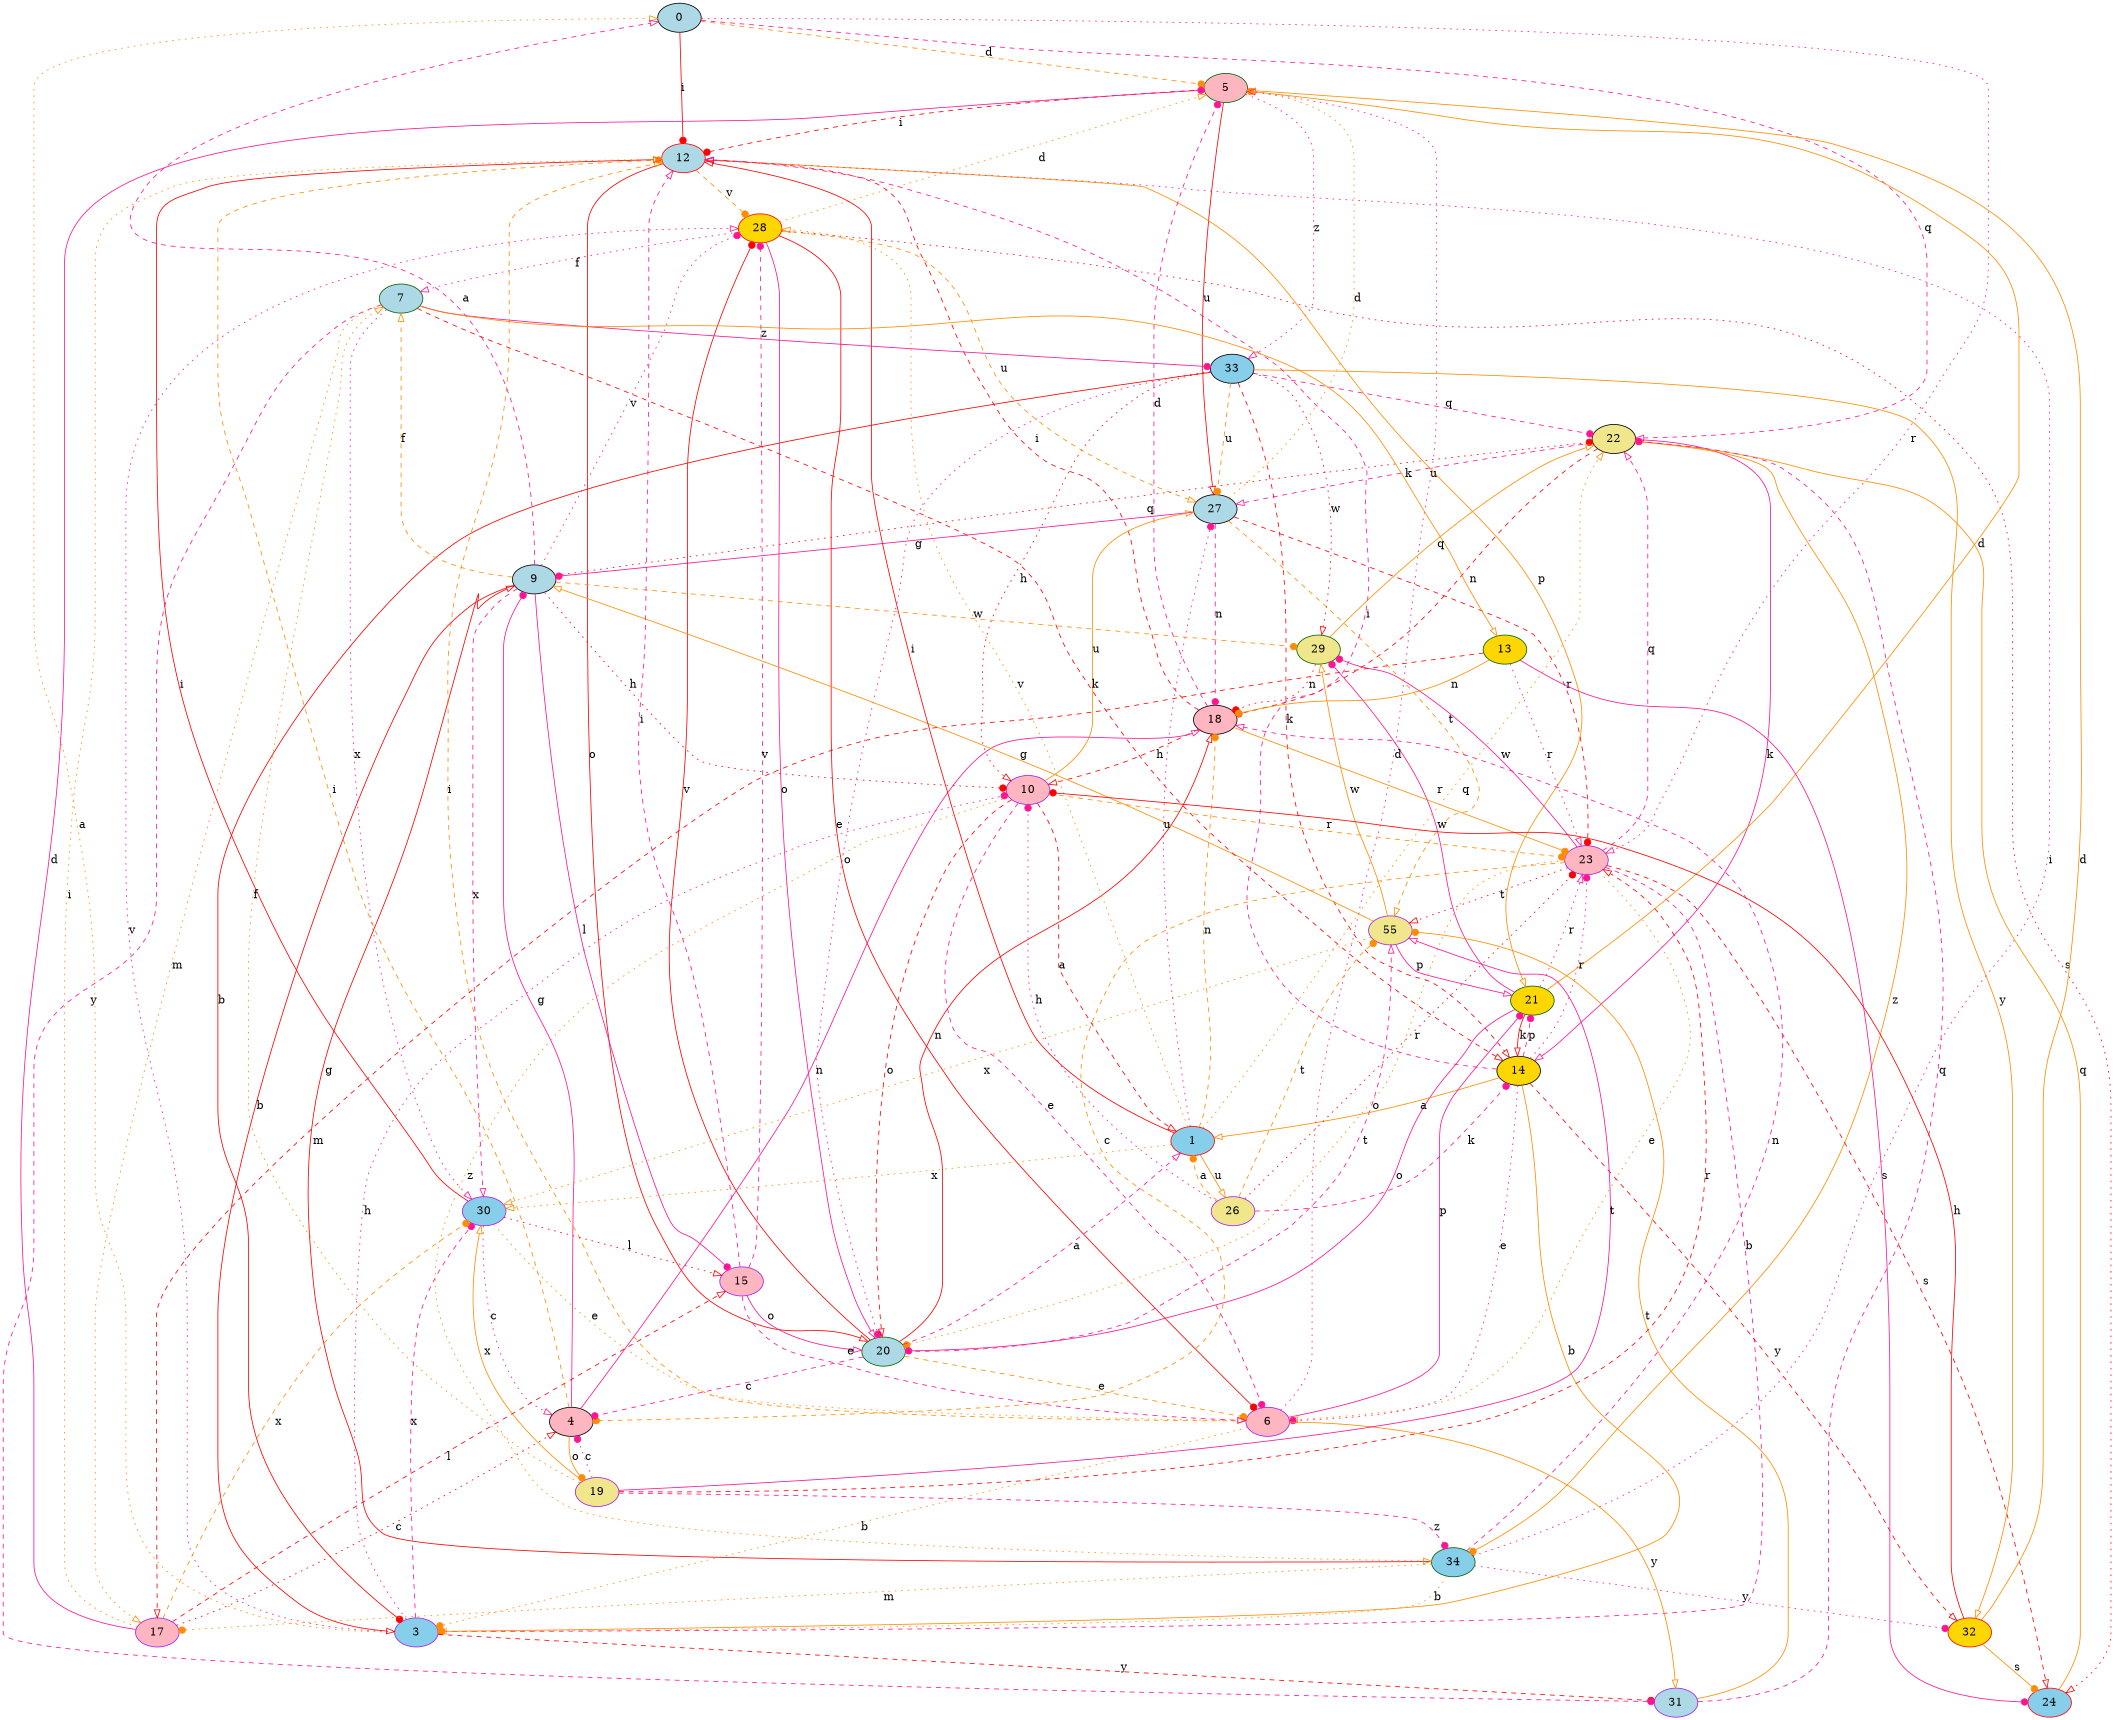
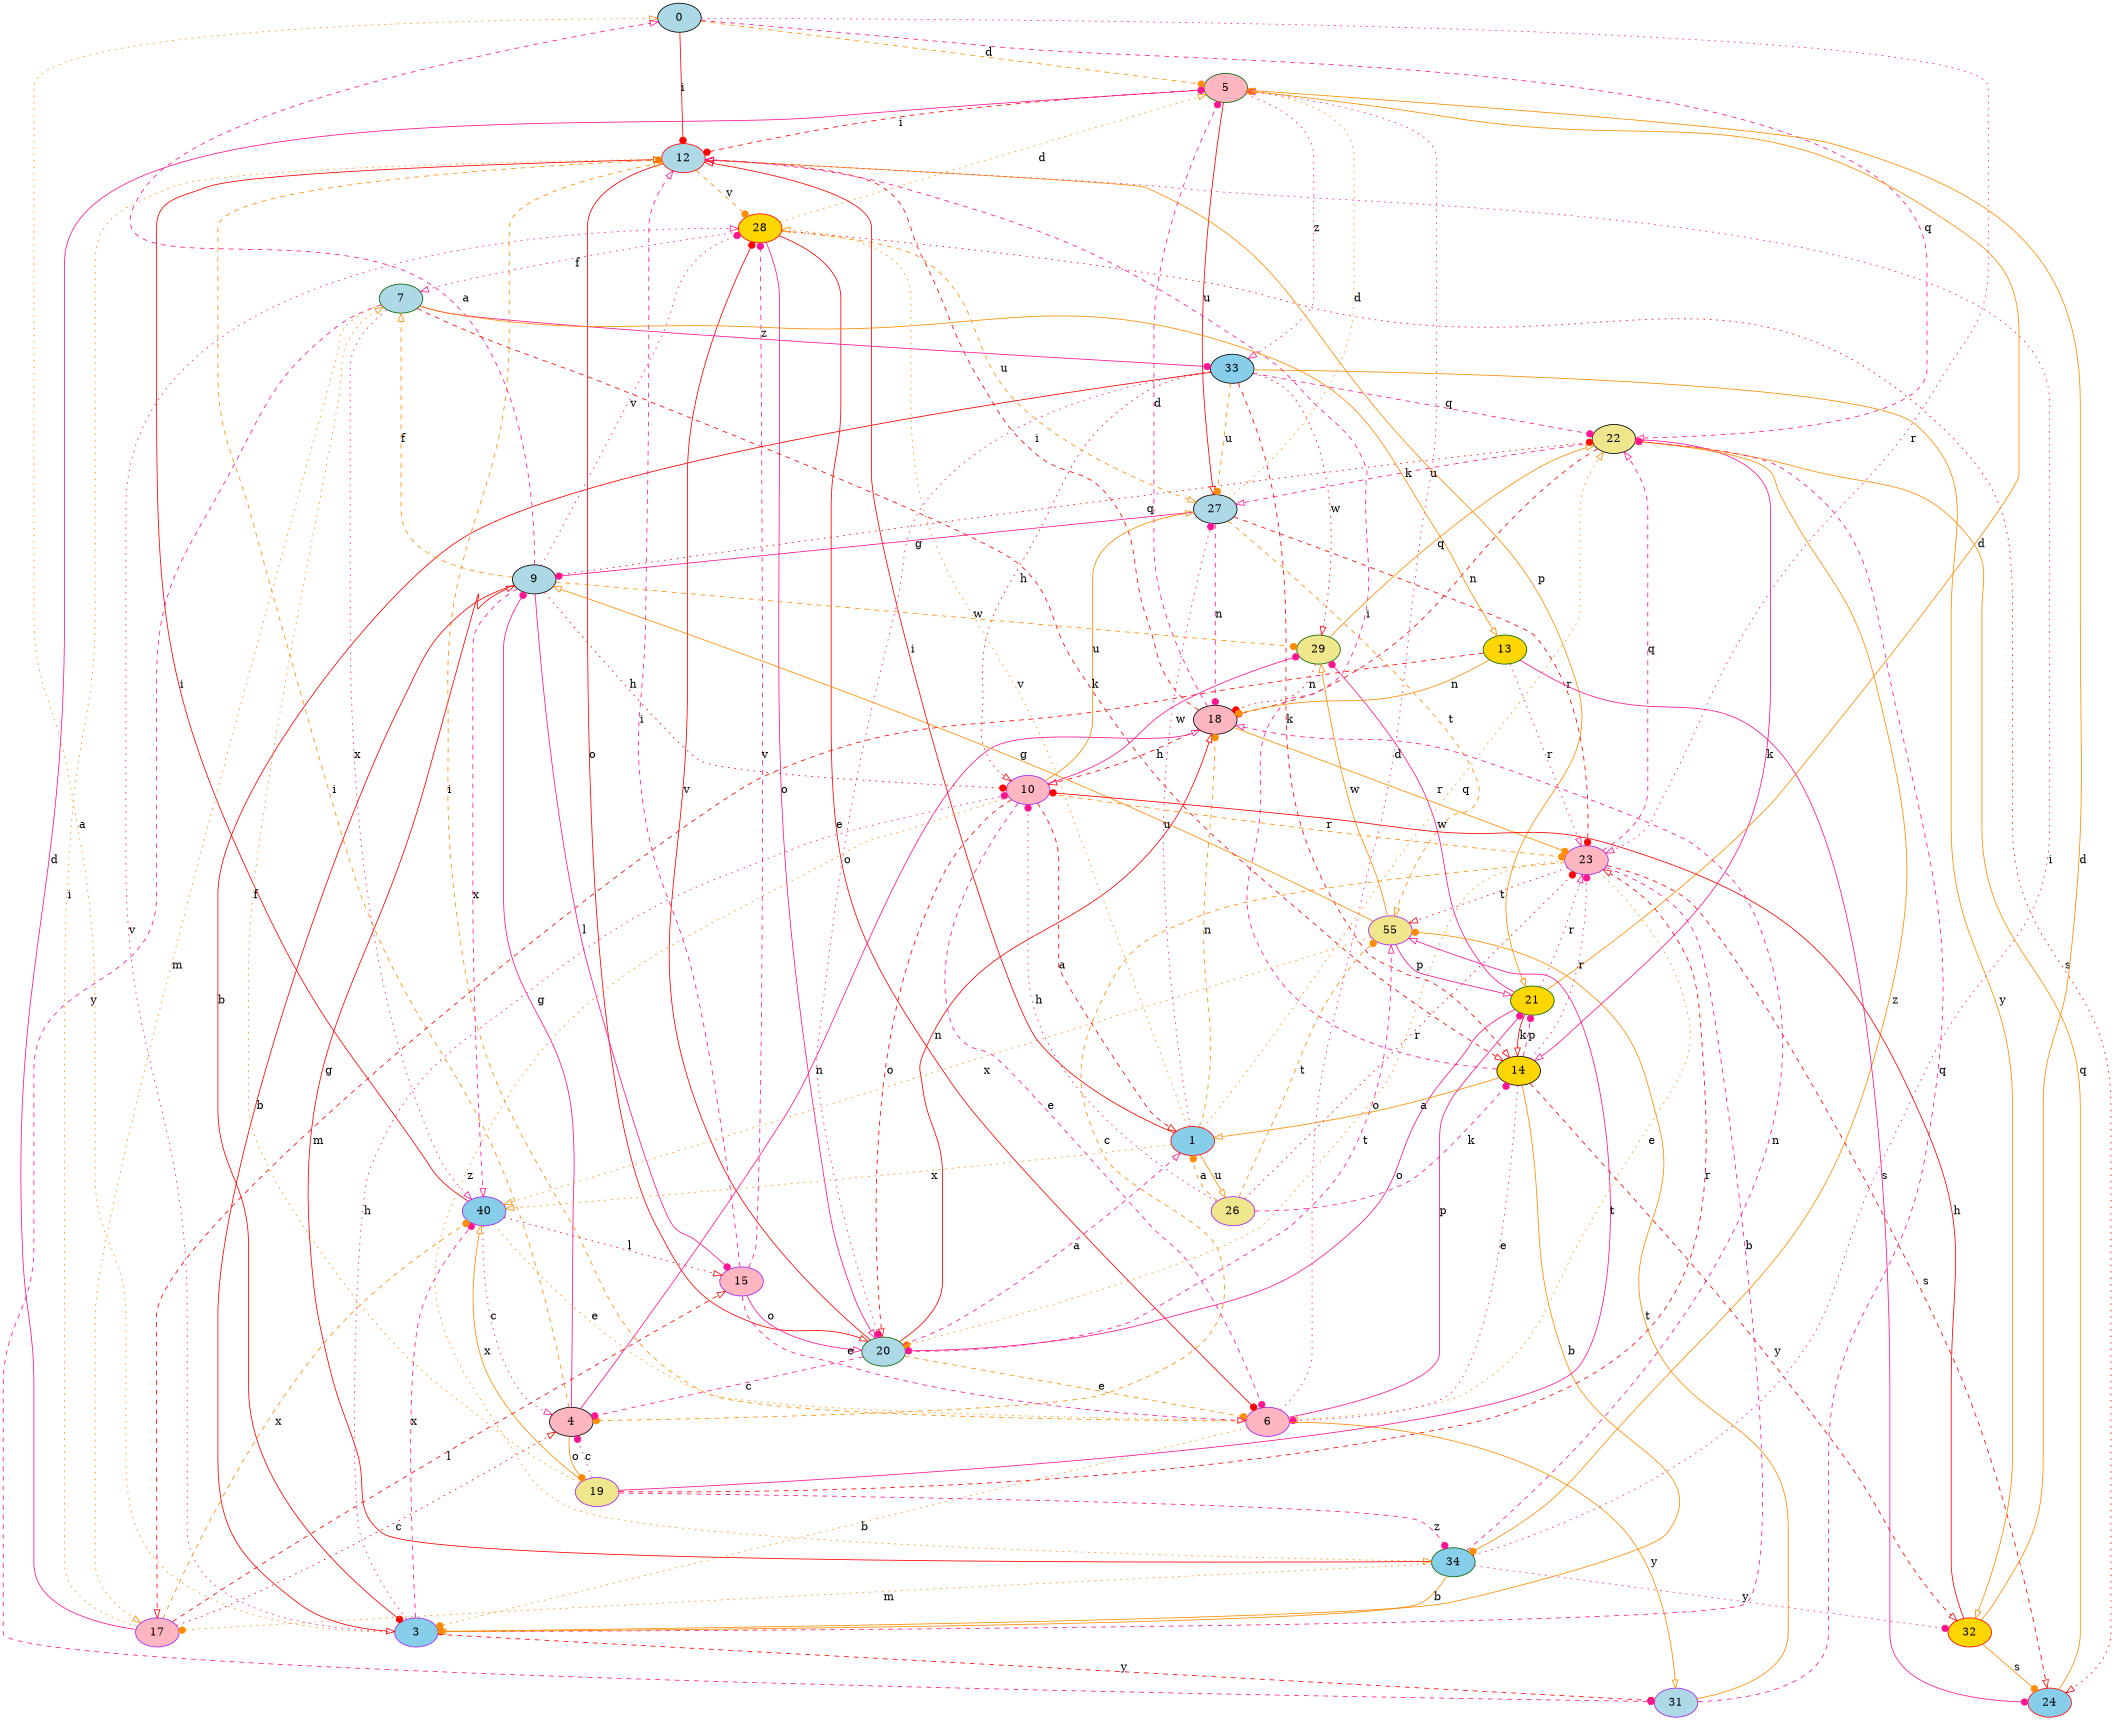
edge "23" -> "29": now "10" -> "29"
node "30": label "30" -> "40"
edge "34" -> "3": style dotted -> solid
